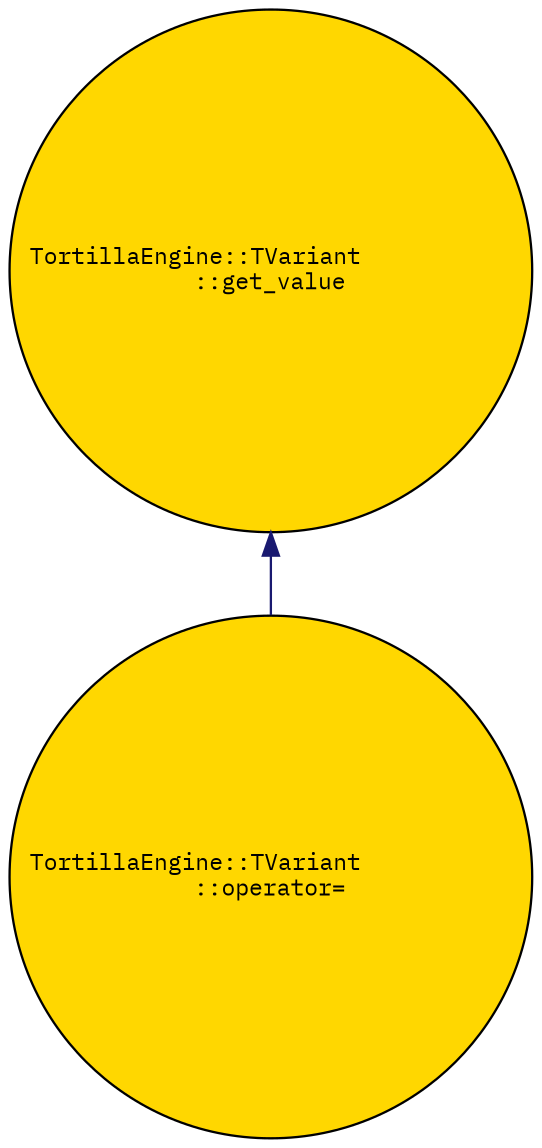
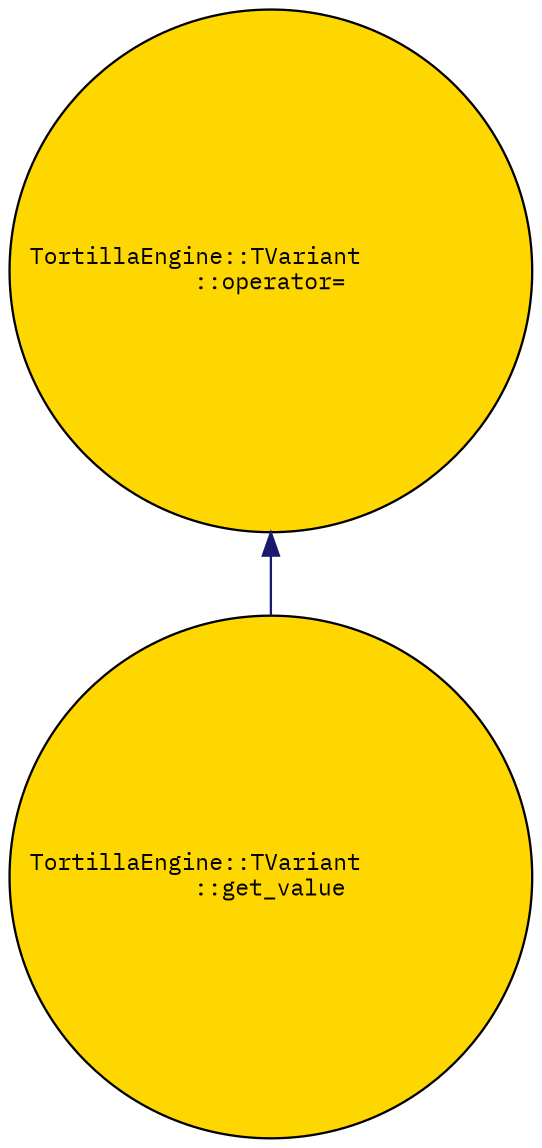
edge "TortillaEngine::TVariant ::operator=" -> "TortillaEngine::TVariant ::get_value": reversed
